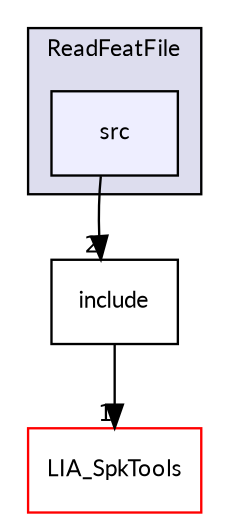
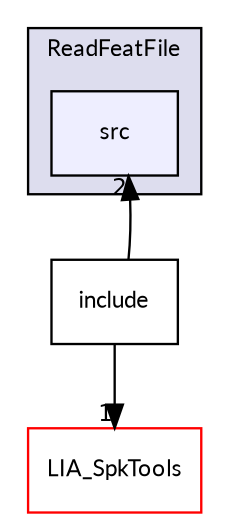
edge "src" -> "include": reversed
